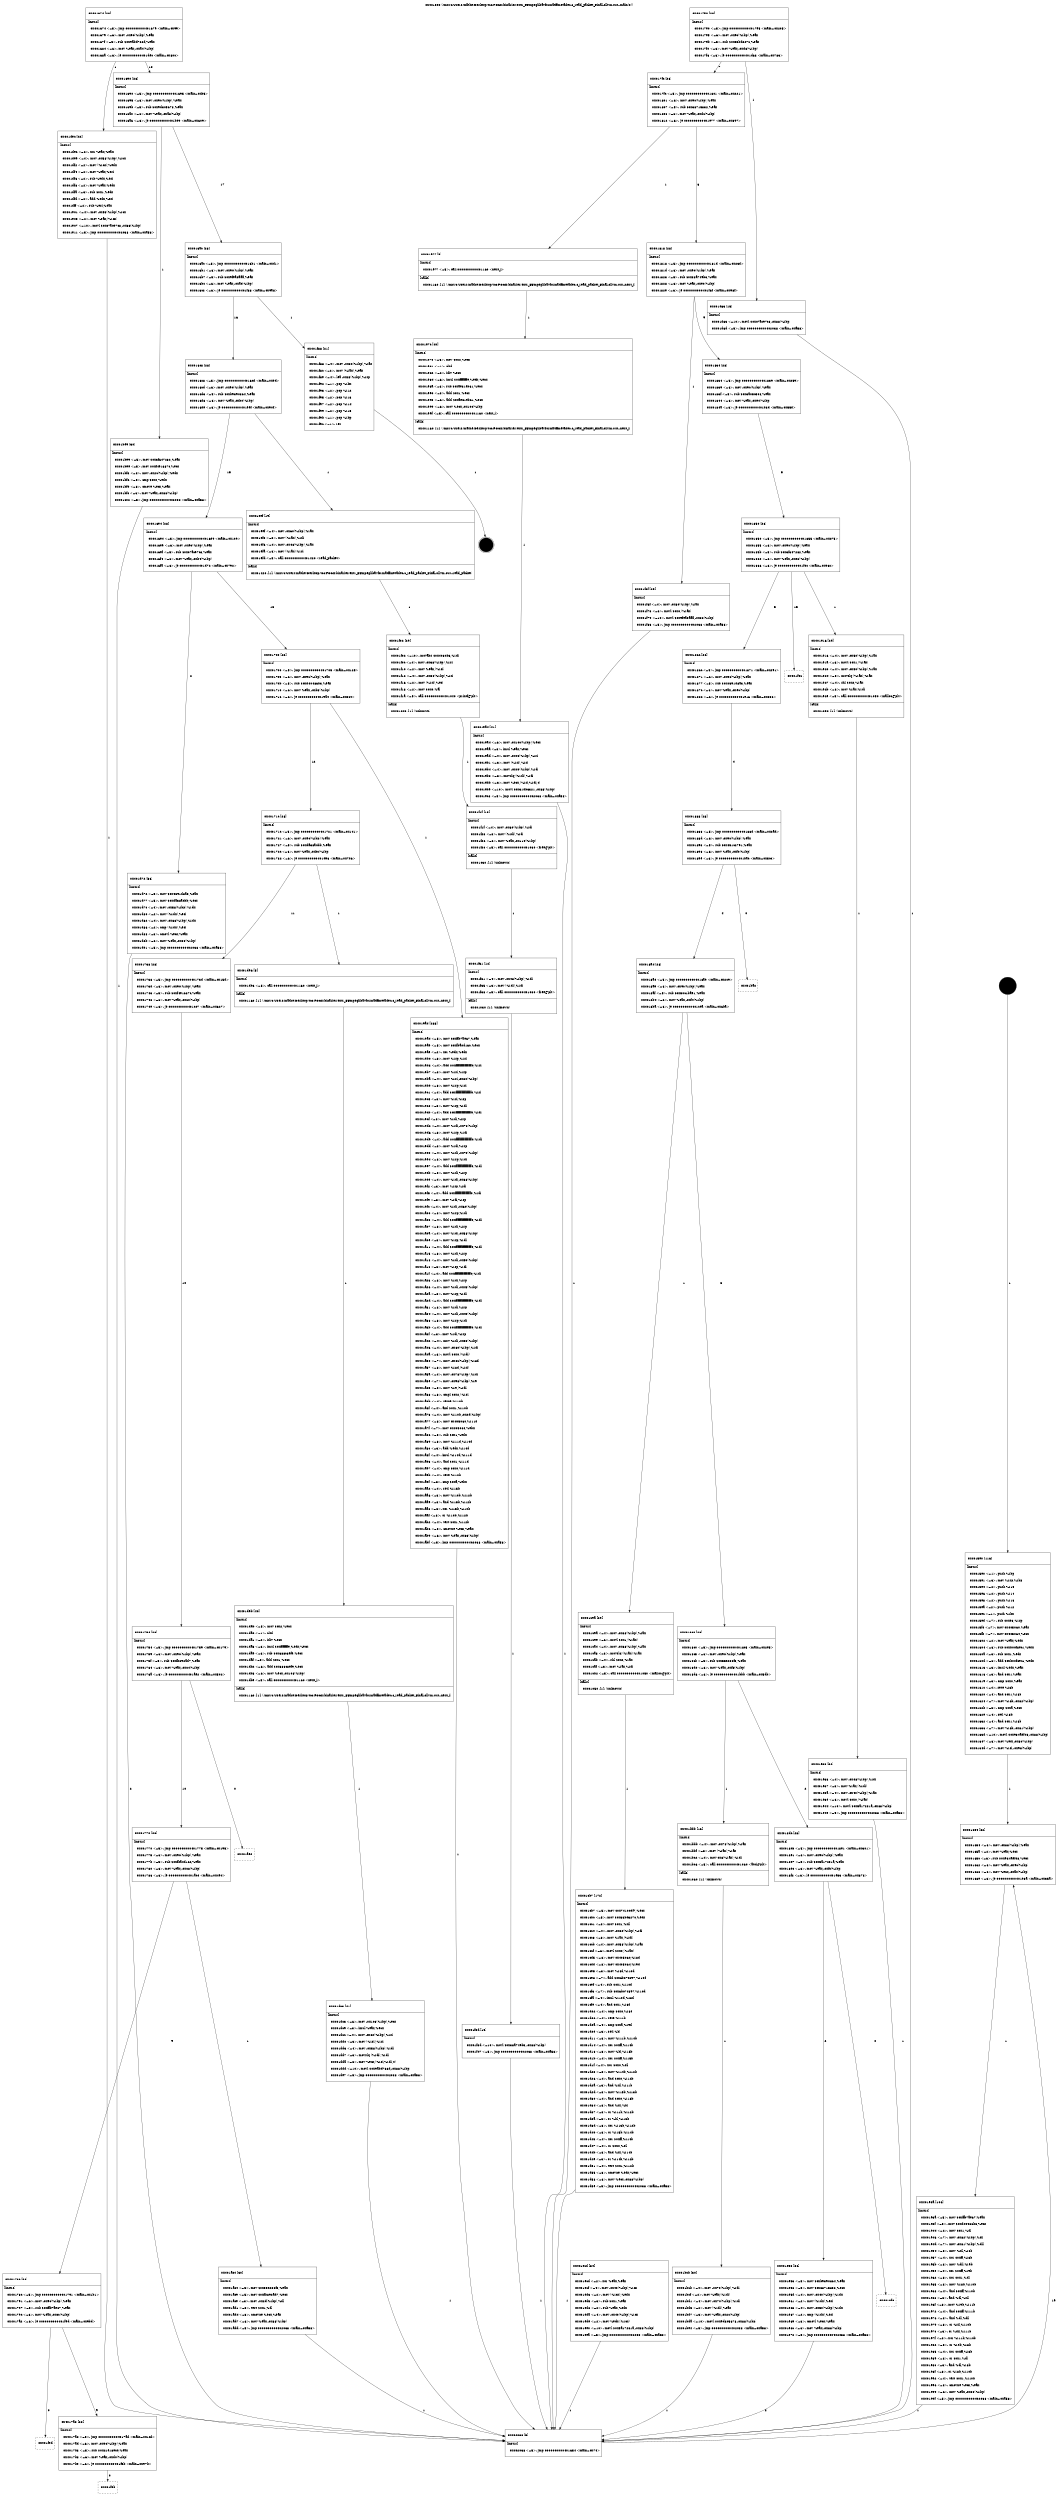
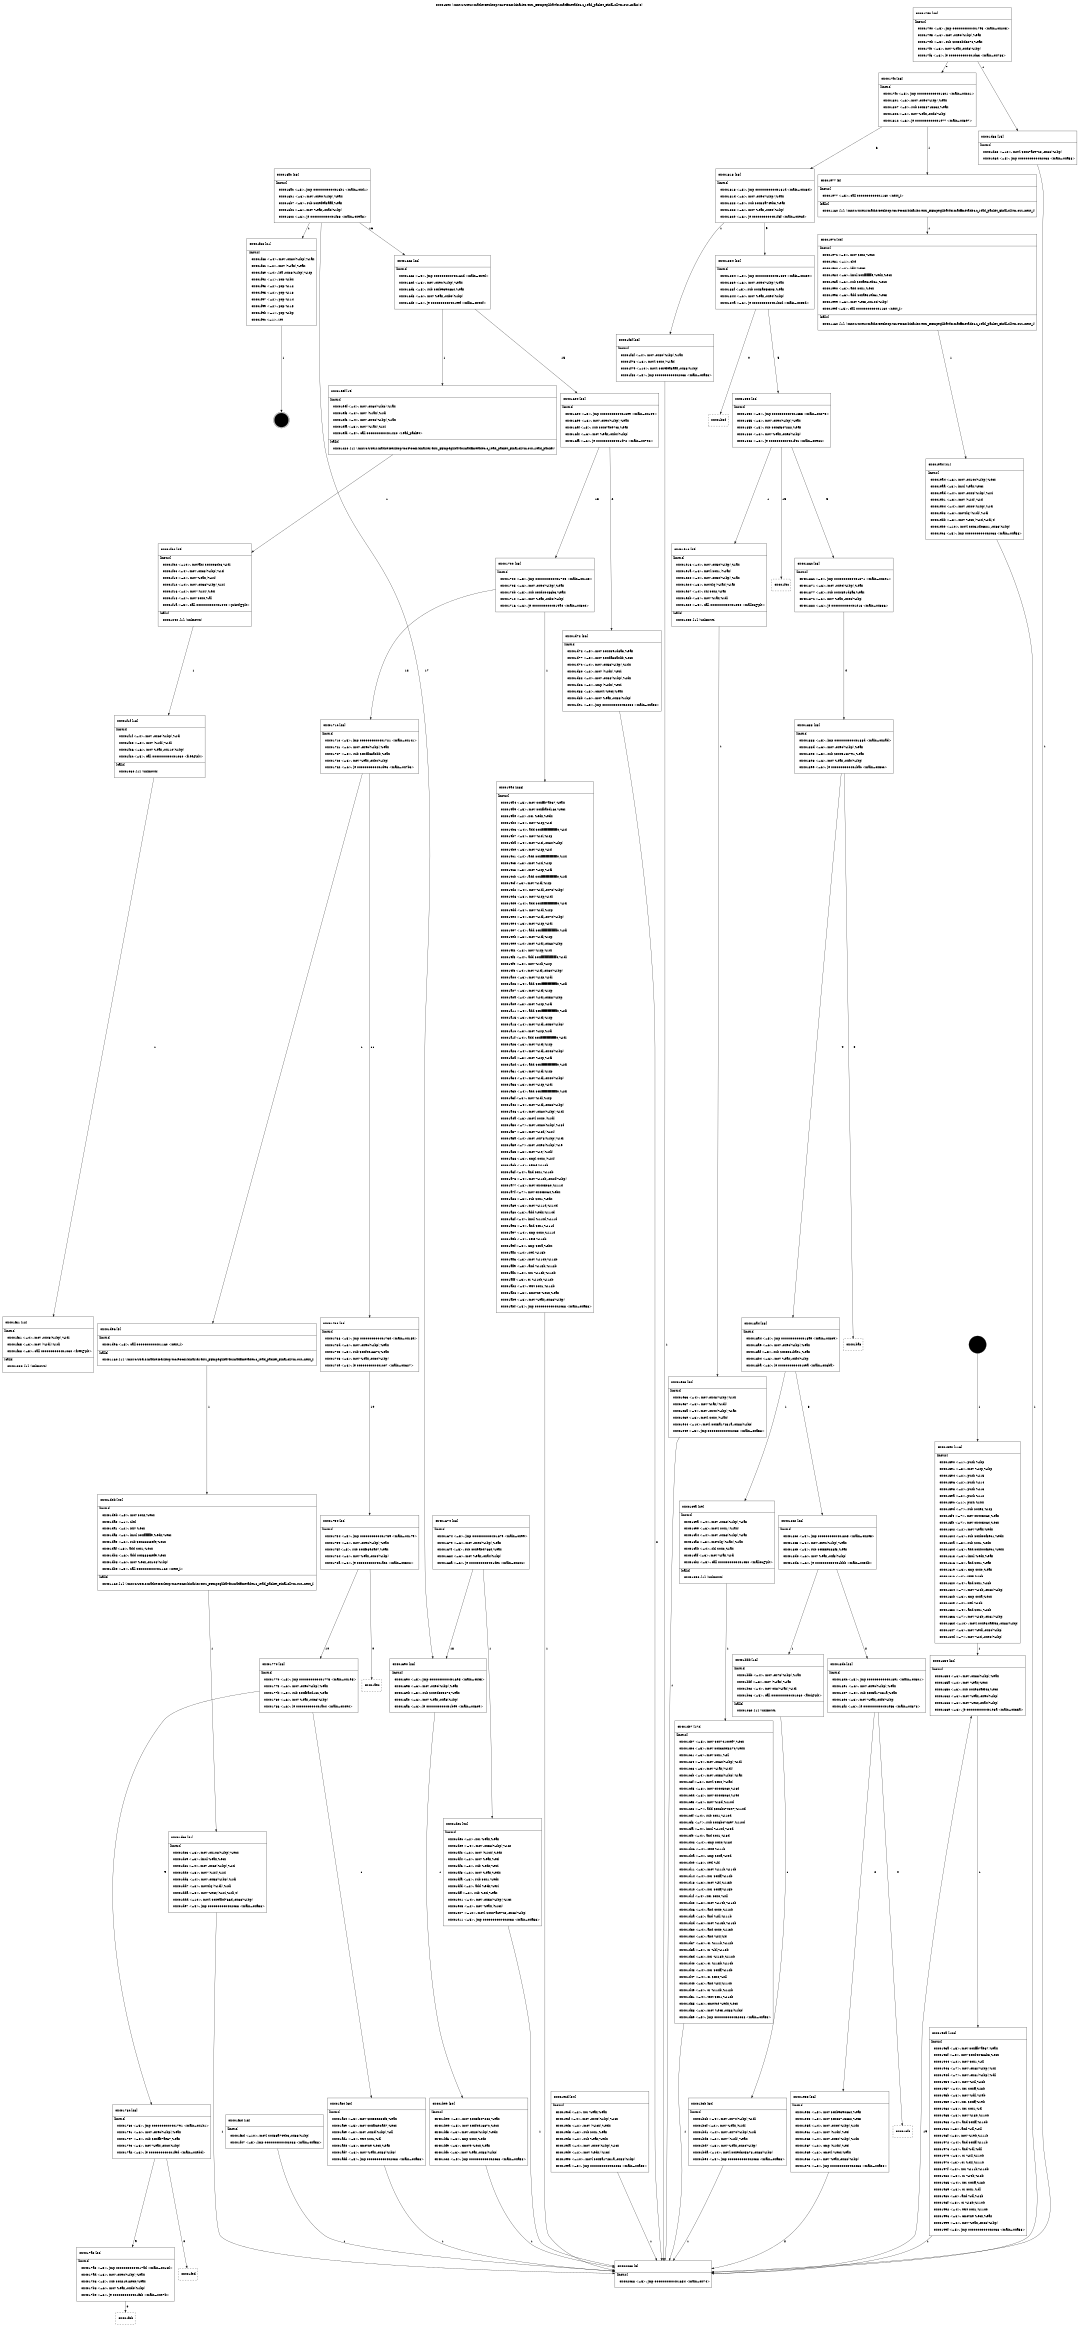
edge "0x401690 [28]" -> "0x4016ac [28]": reversed
node "0x401b3d": added
edge "0x401f31 [12]" -> "0x401f3d [15]": removed, label "1"
